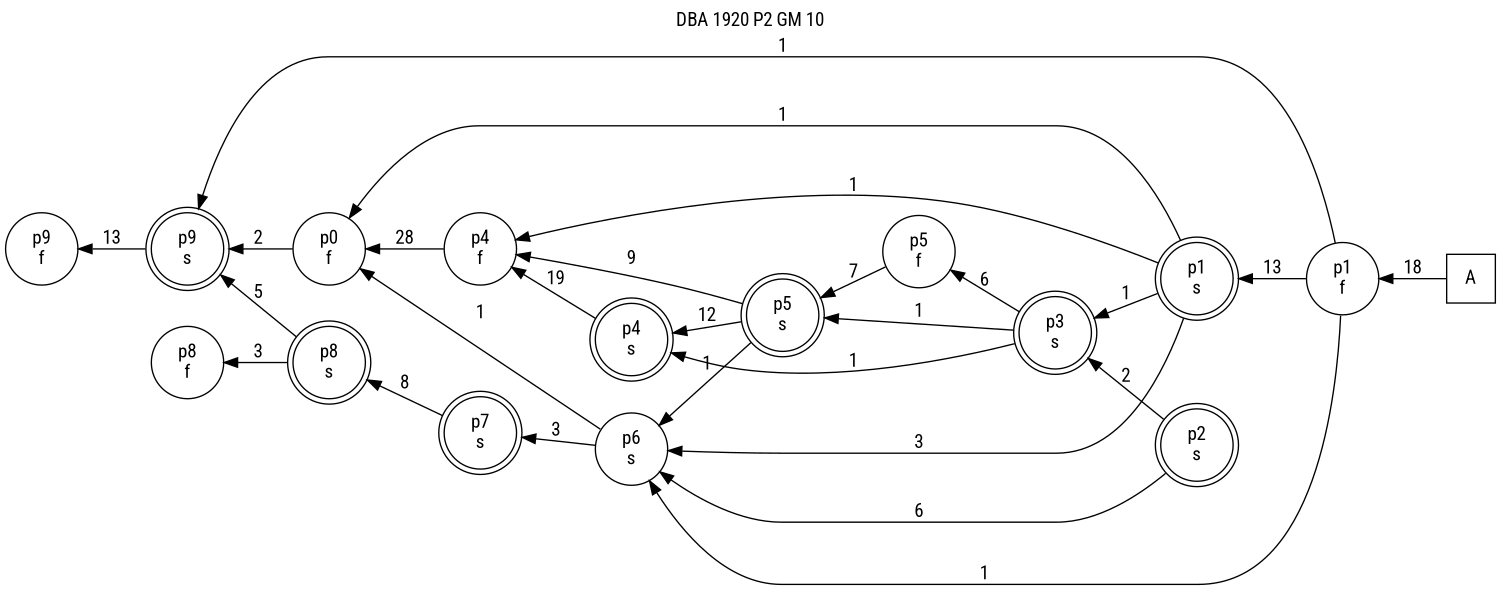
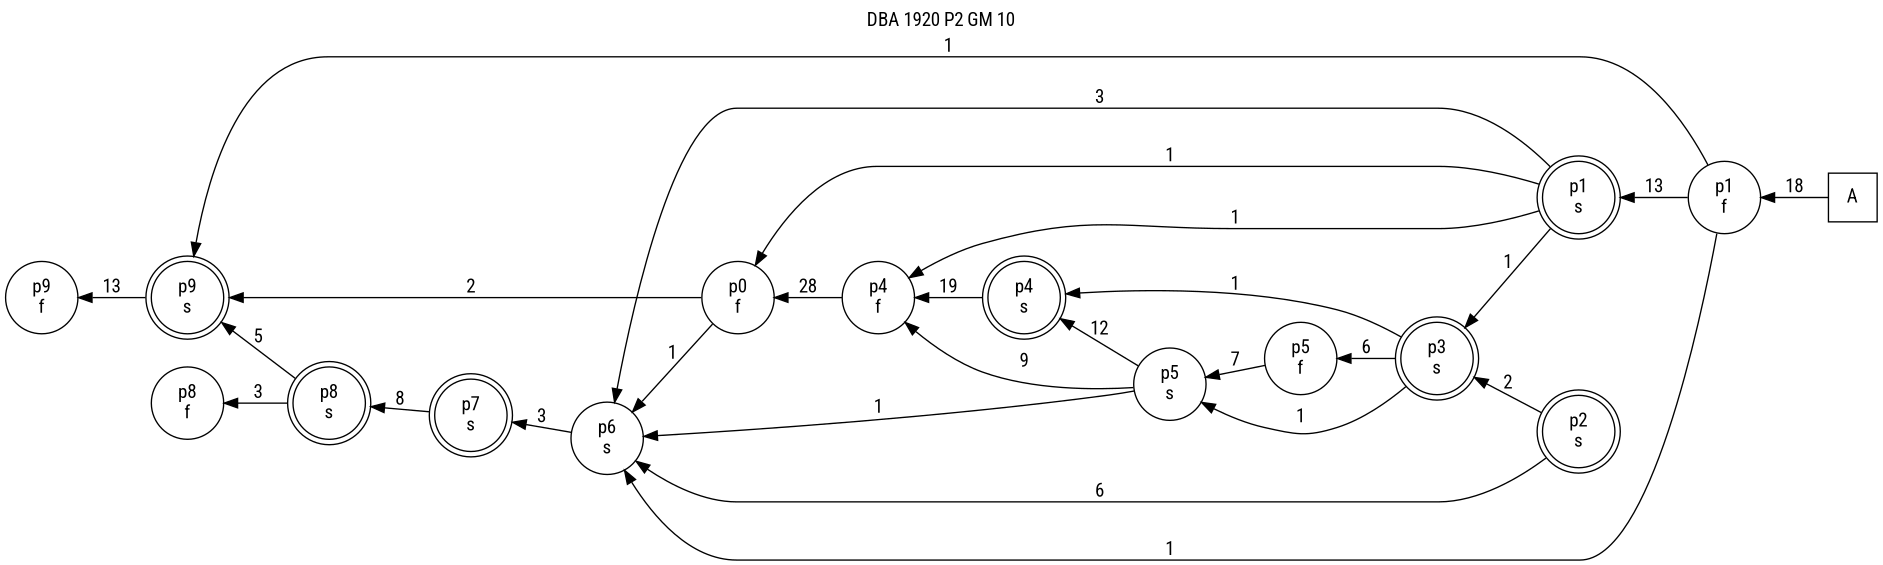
node "p5 s": shape doublecircle -> circle
edge "p6 s" -> "p0 f": reversed
